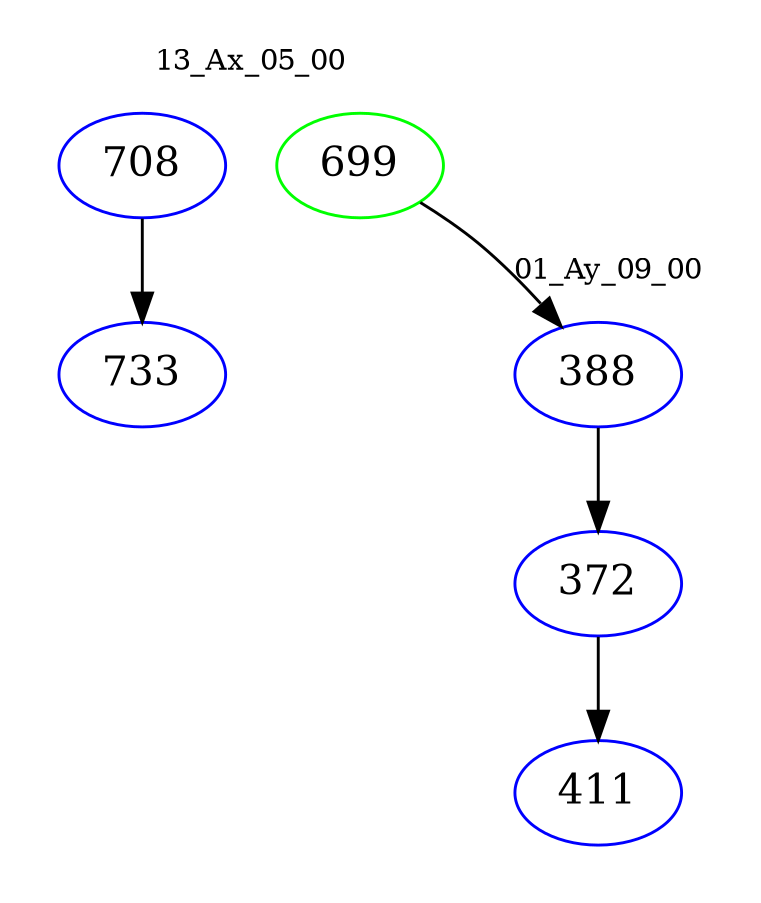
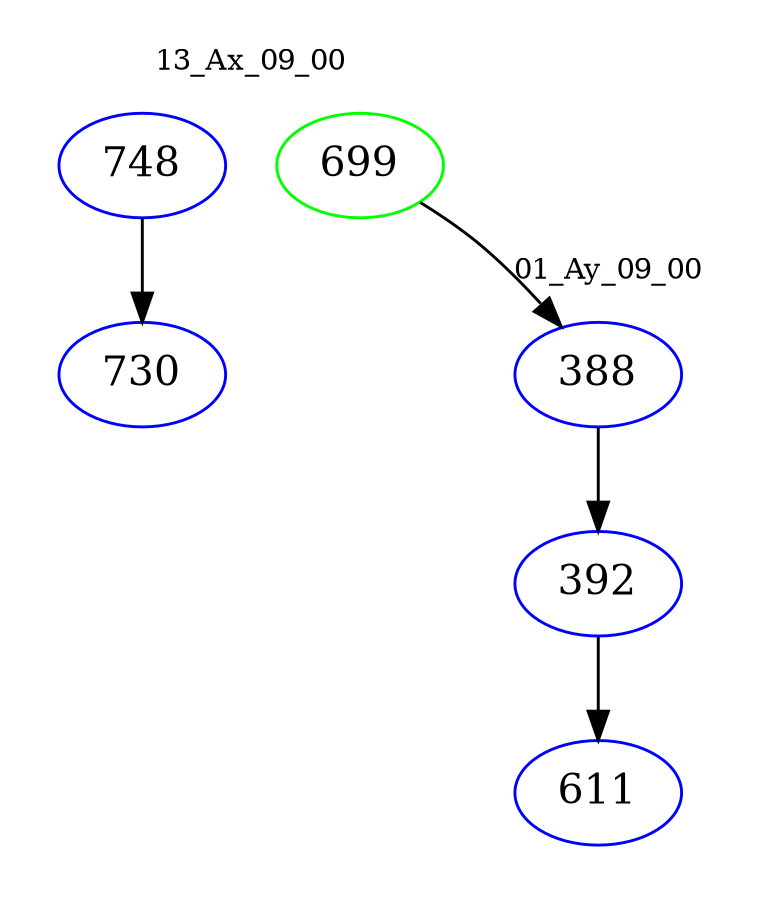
cluster "13_Ax_05_00": label "13_Ax_05_00" -> "13_Ax_09_00"
node "708": label "708" -> "748"
node "733": label "733" -> "730"
node "372": label "372" -> "392"
node "411": label "411" -> "611"
